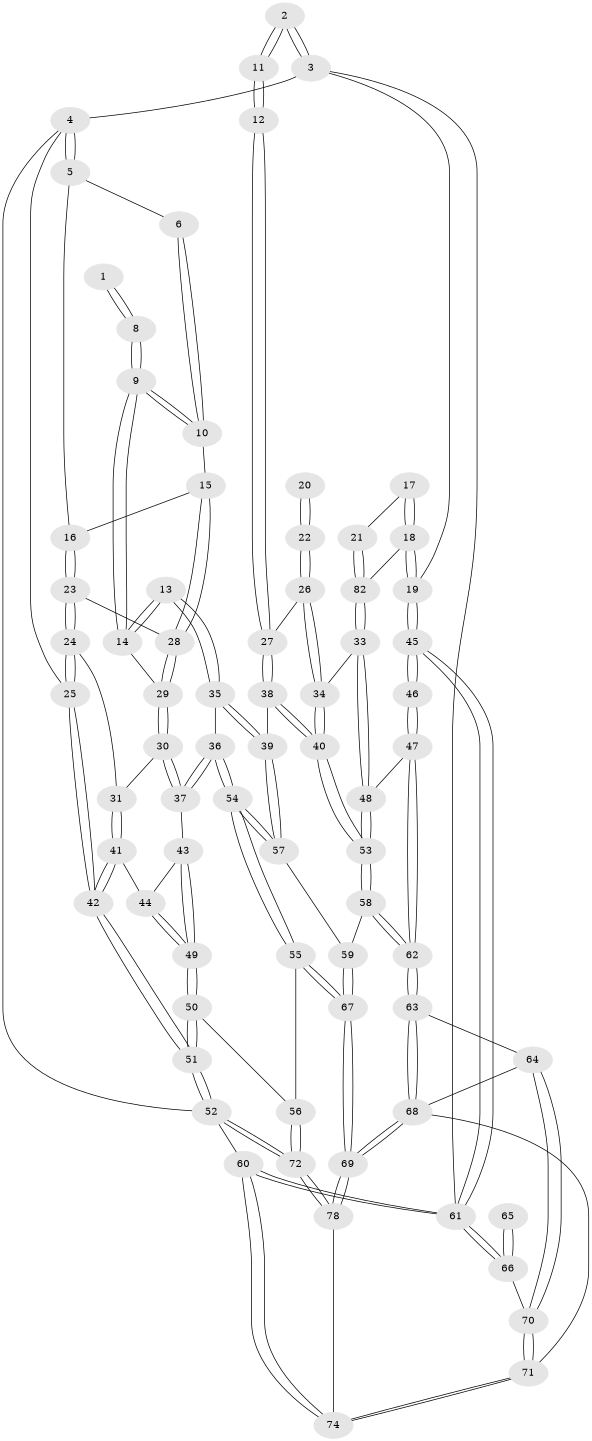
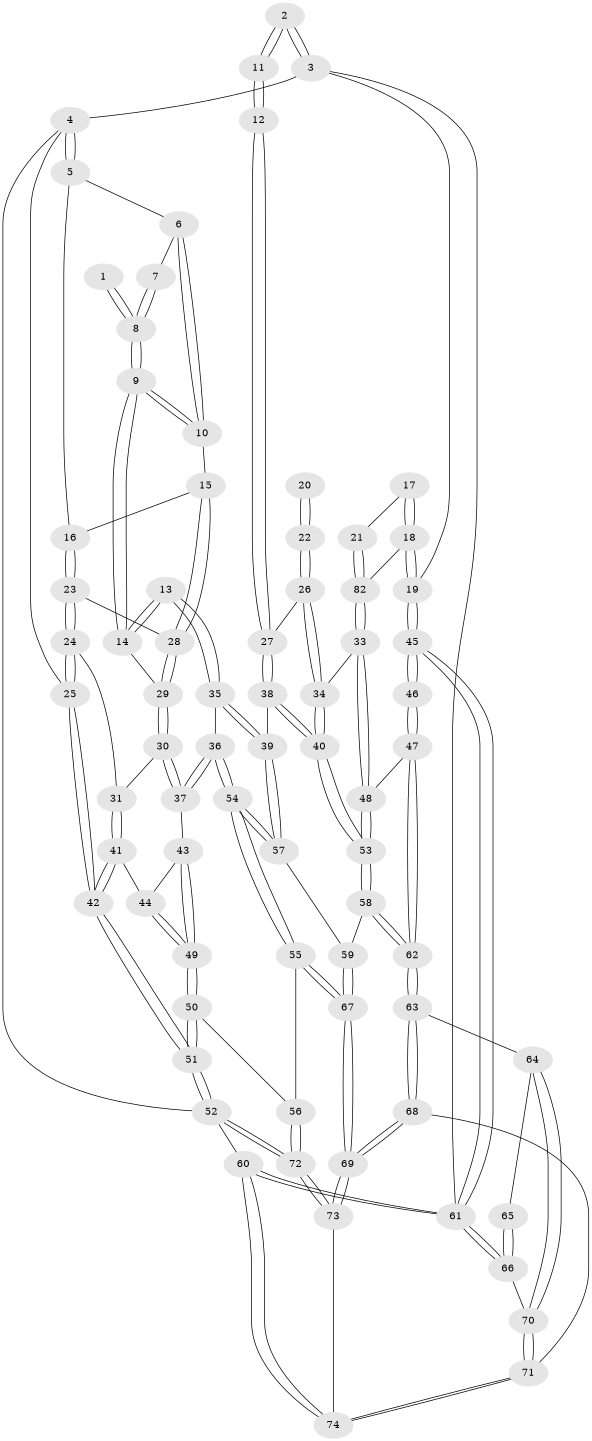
node "7": added
edge "64" -- "68": now "64" -- "65"
node "78": label "78" -> "73"
